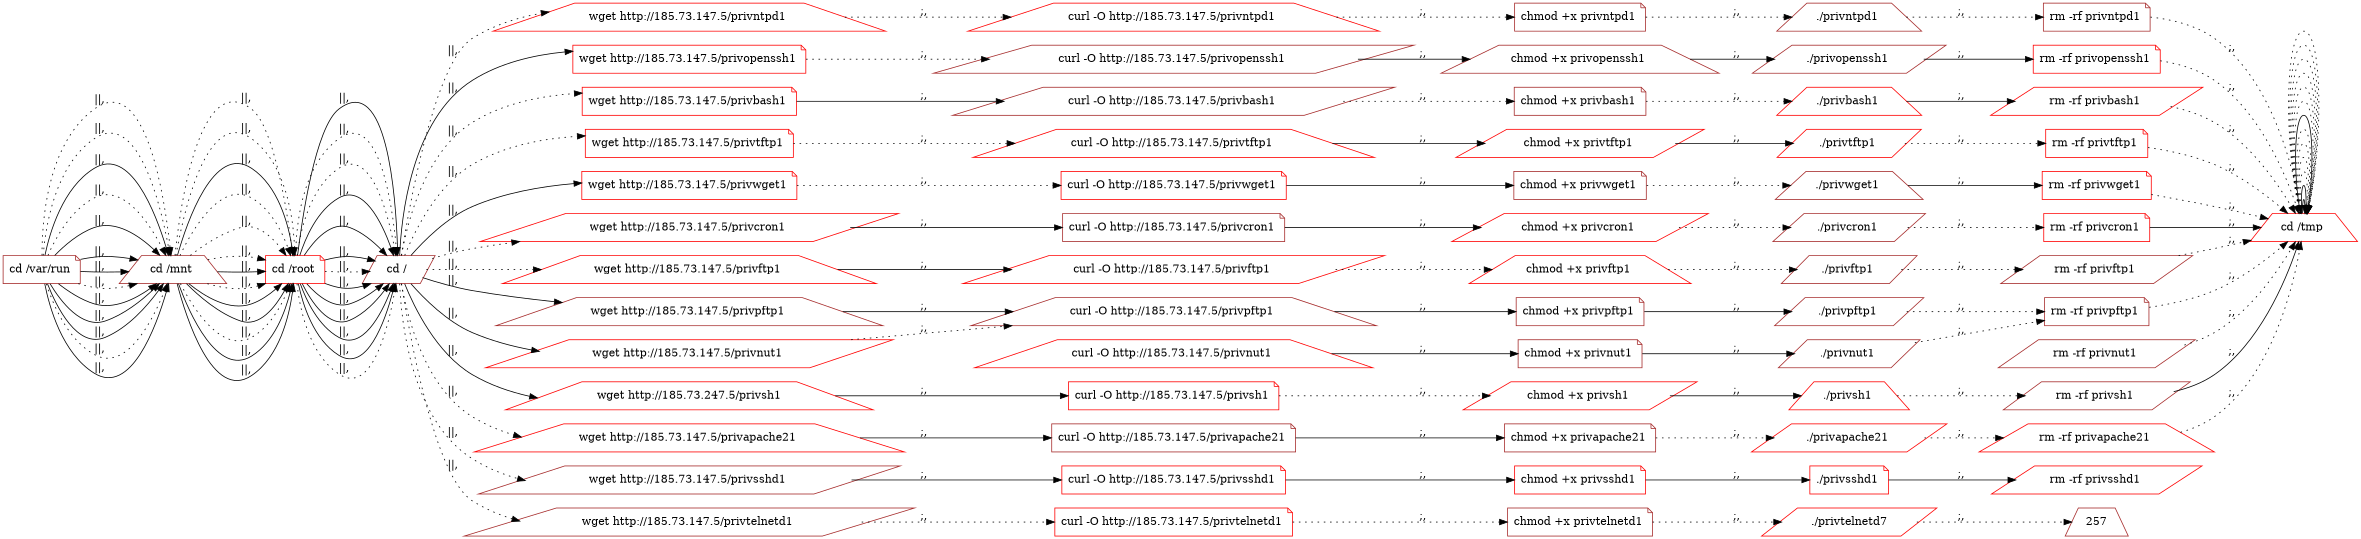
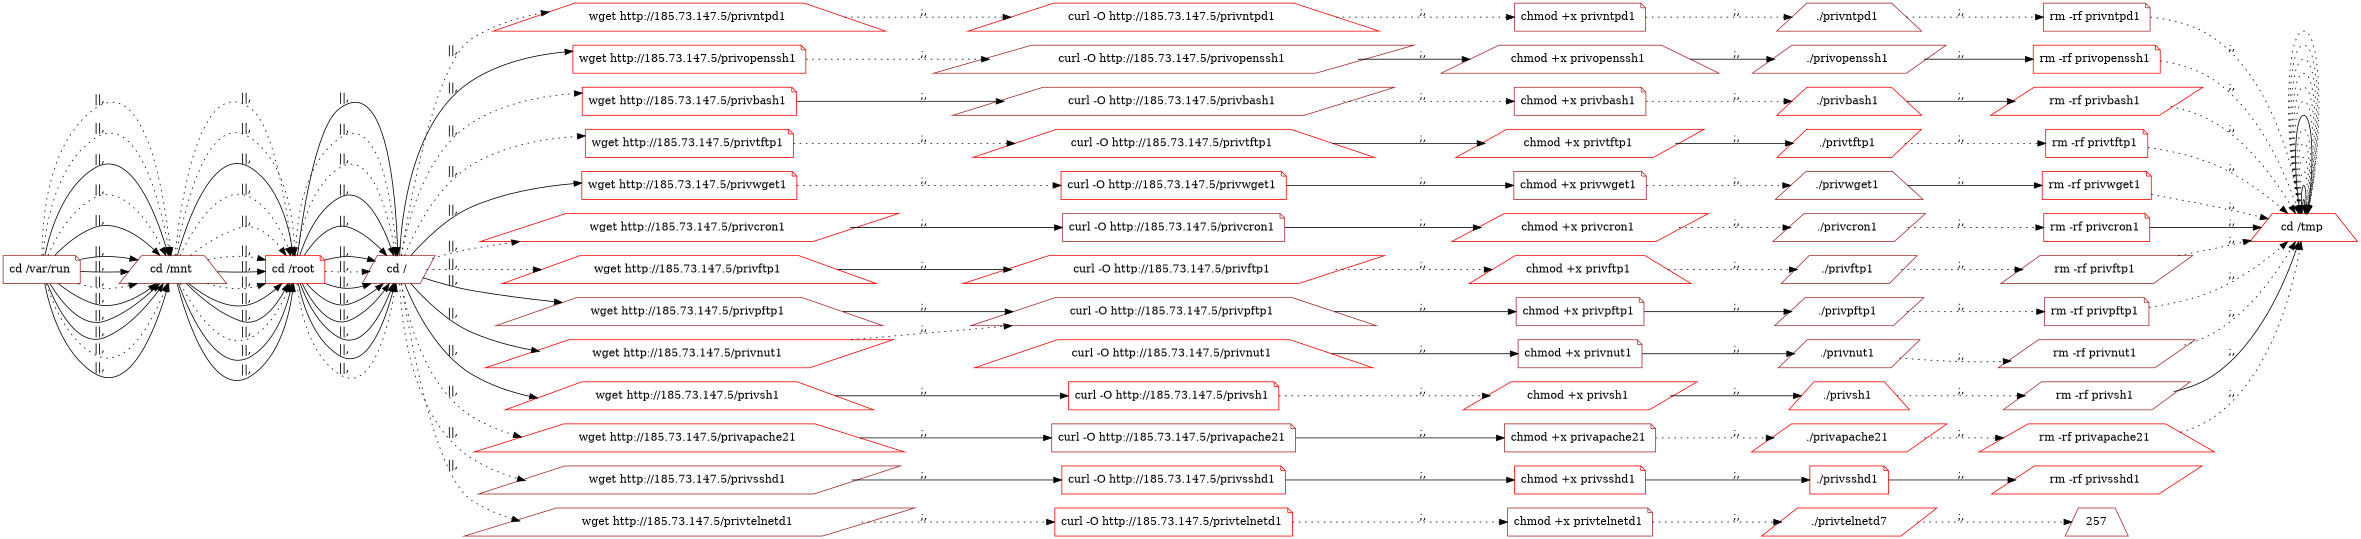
edge "./privnut1" -> "rm -rf privpftp1": now "./privnut1" -> "rm -rf privnut1"
node "wget http://185.73.247.5/privsh1": label "wget http://185.73.247.5/privsh1" -> "wget http://185.73.147.5/privsh1"
